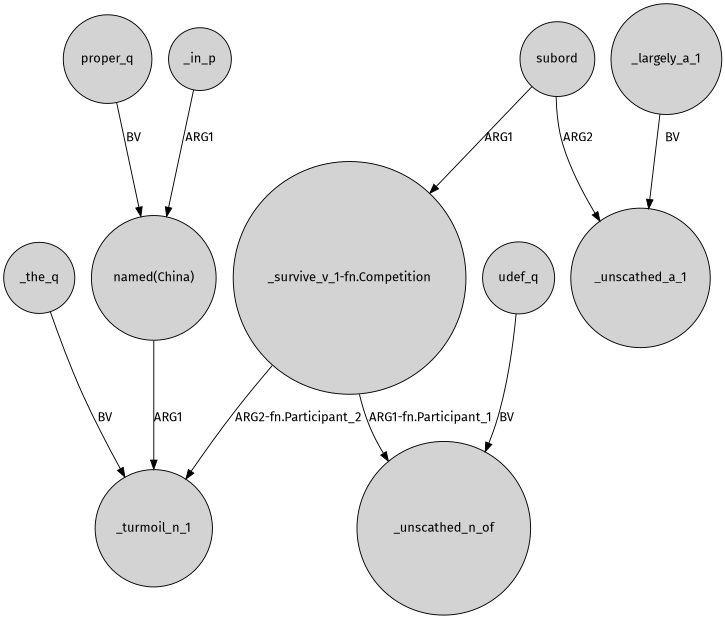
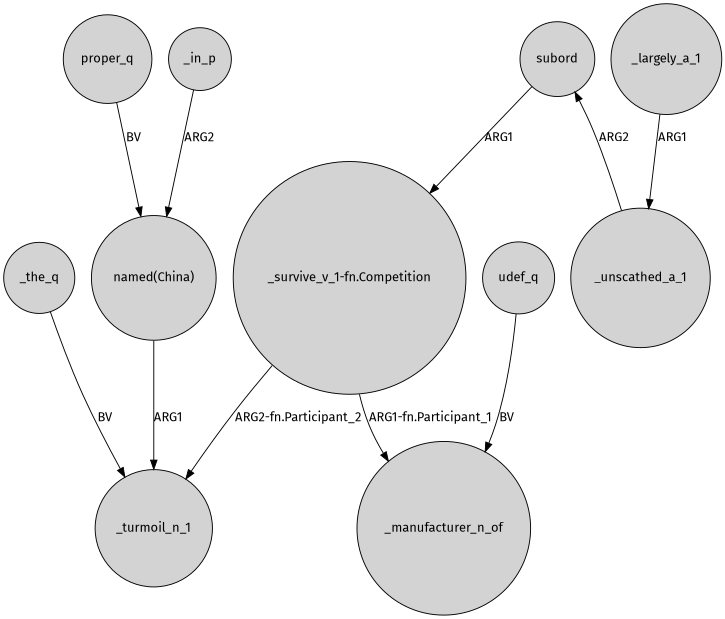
edge "_in_p" -> "named(China)": label "ARG1" -> "ARG2"
edge "_largely_a_1" -> "_unscathed_a_1": label "BV" -> "ARG1"
edge "subord" -> "_unscathed_a_1": reversed
node "_unscathed_n_of": label "_unscathed_n_of" -> "_manufacturer_n_of"
